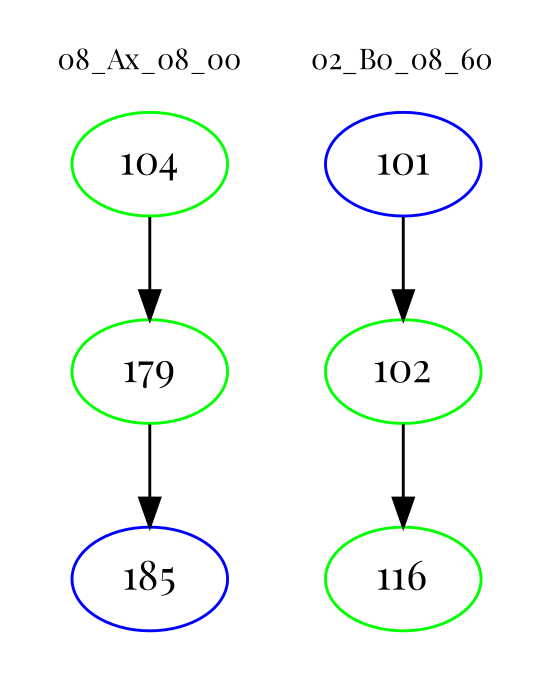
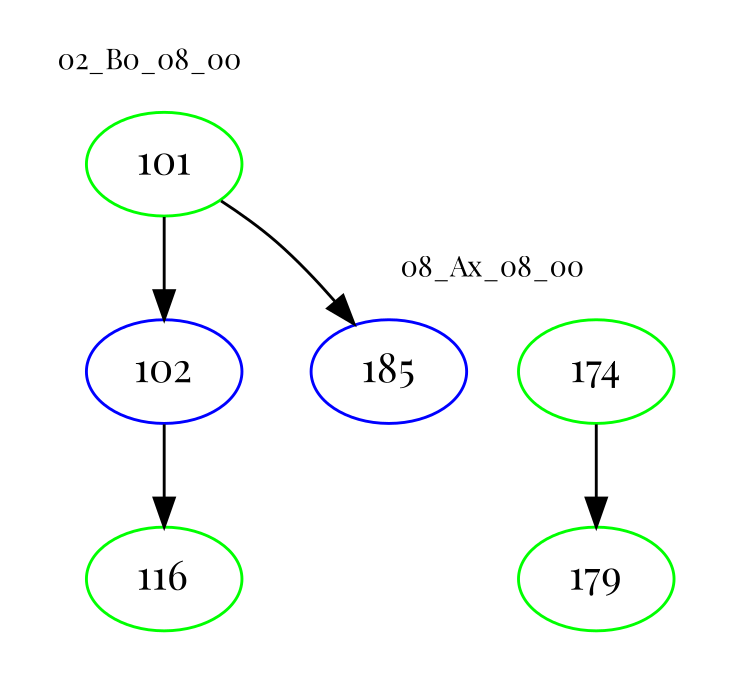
cluster "02_B0_08_60": label "02_B0_08_60" -> "02_B0_08_00"
node "104": label "104" -> "174"
node "101": color blue -> green
node "102": color green -> blue
edge "179" -> "185": now "101" -> "185"
